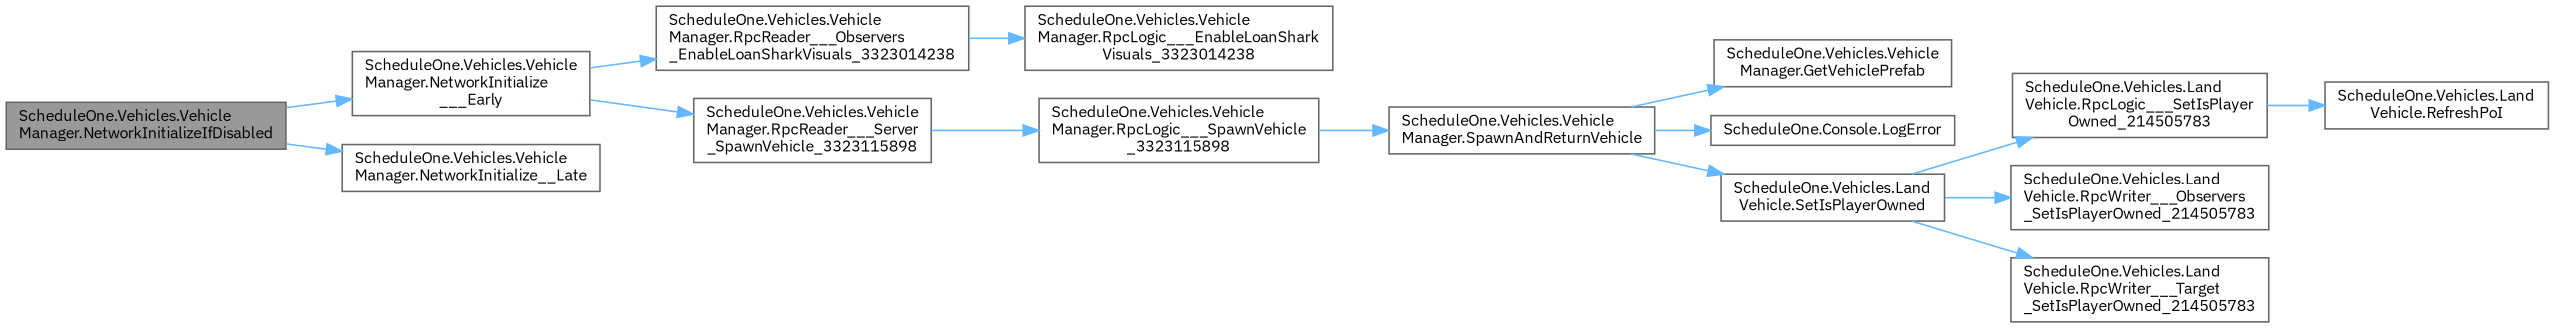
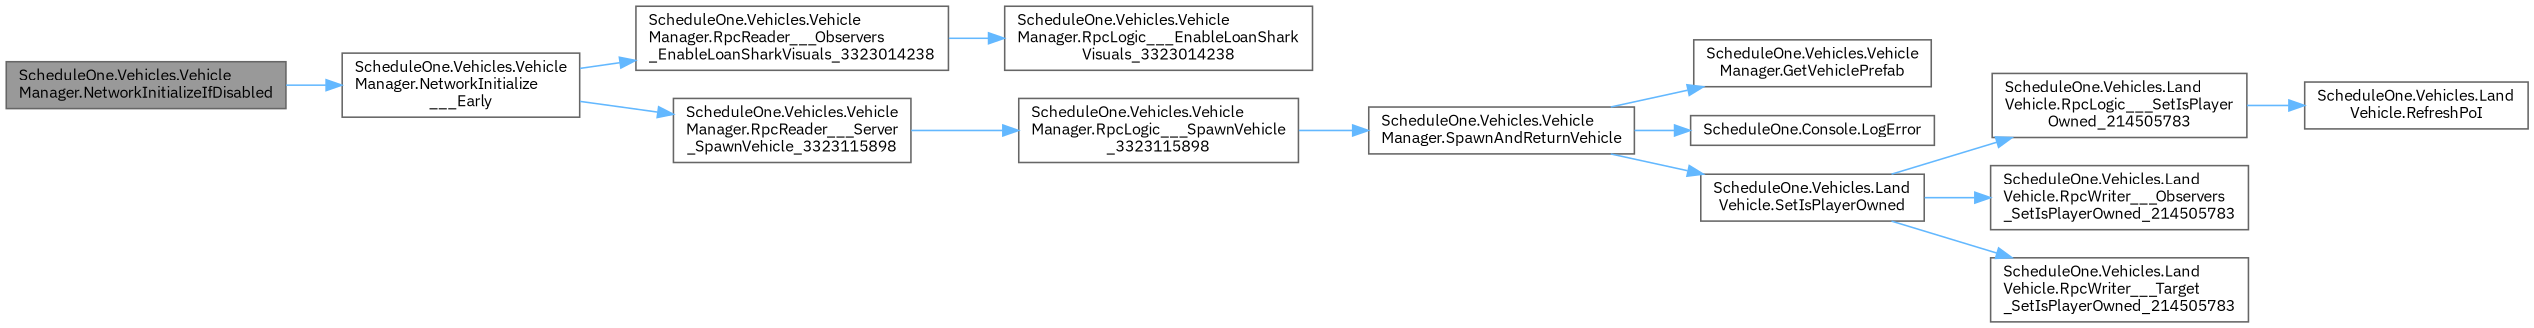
node "ScheduleOne.Vehicles.Vehicle Manager.NetworkInitialize__Late": removed
